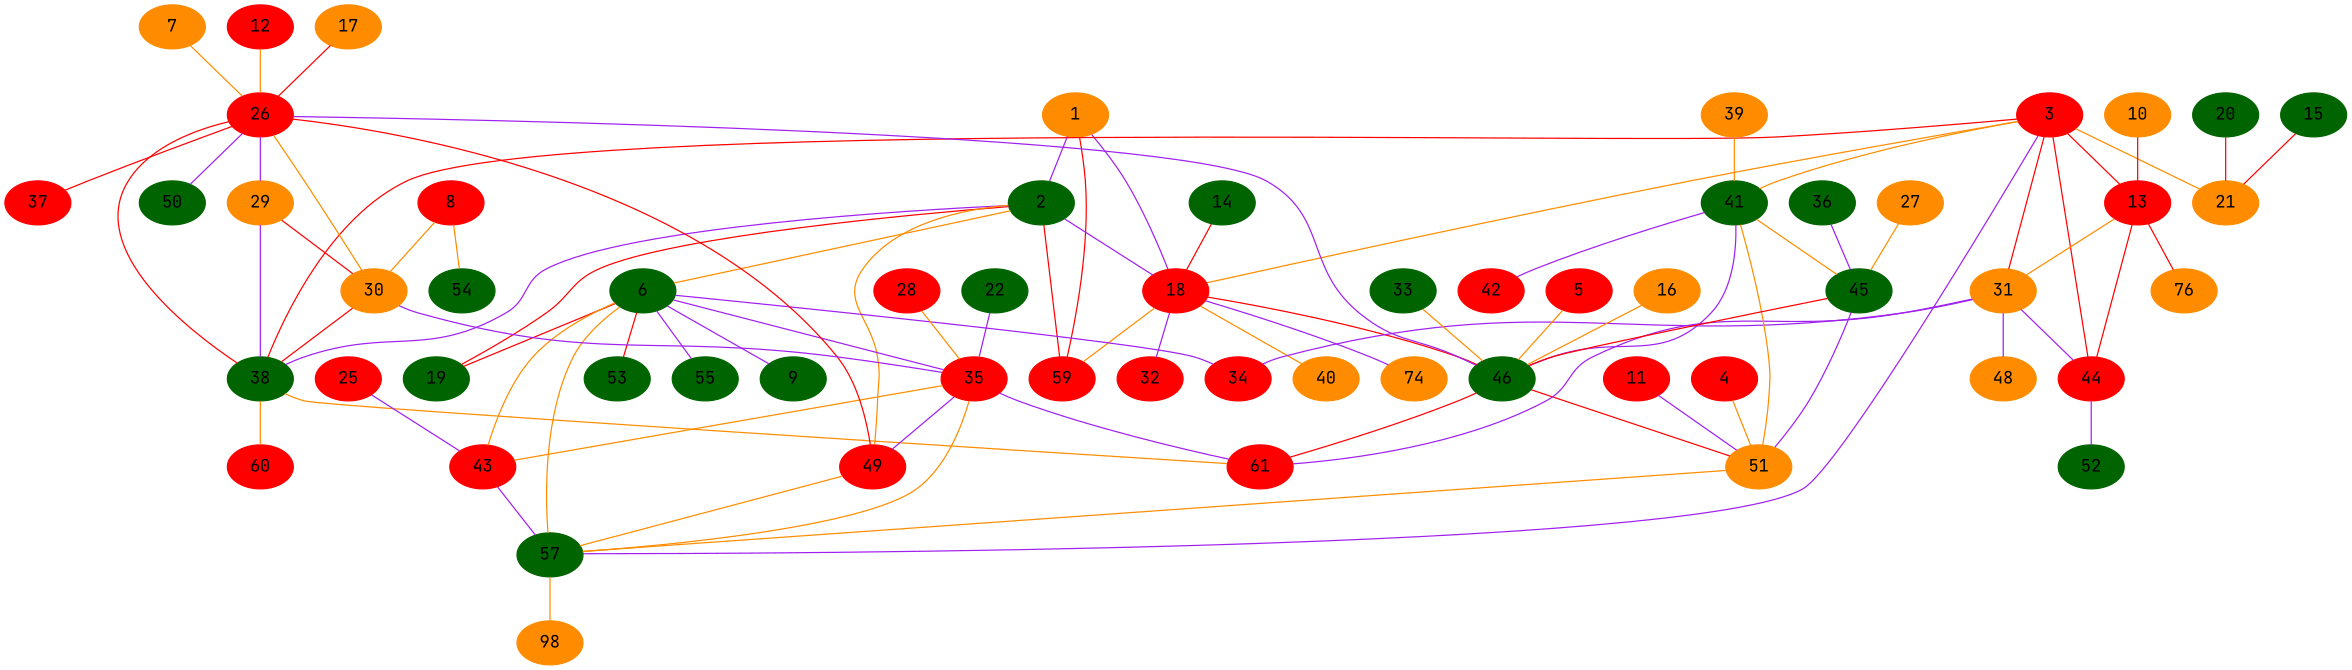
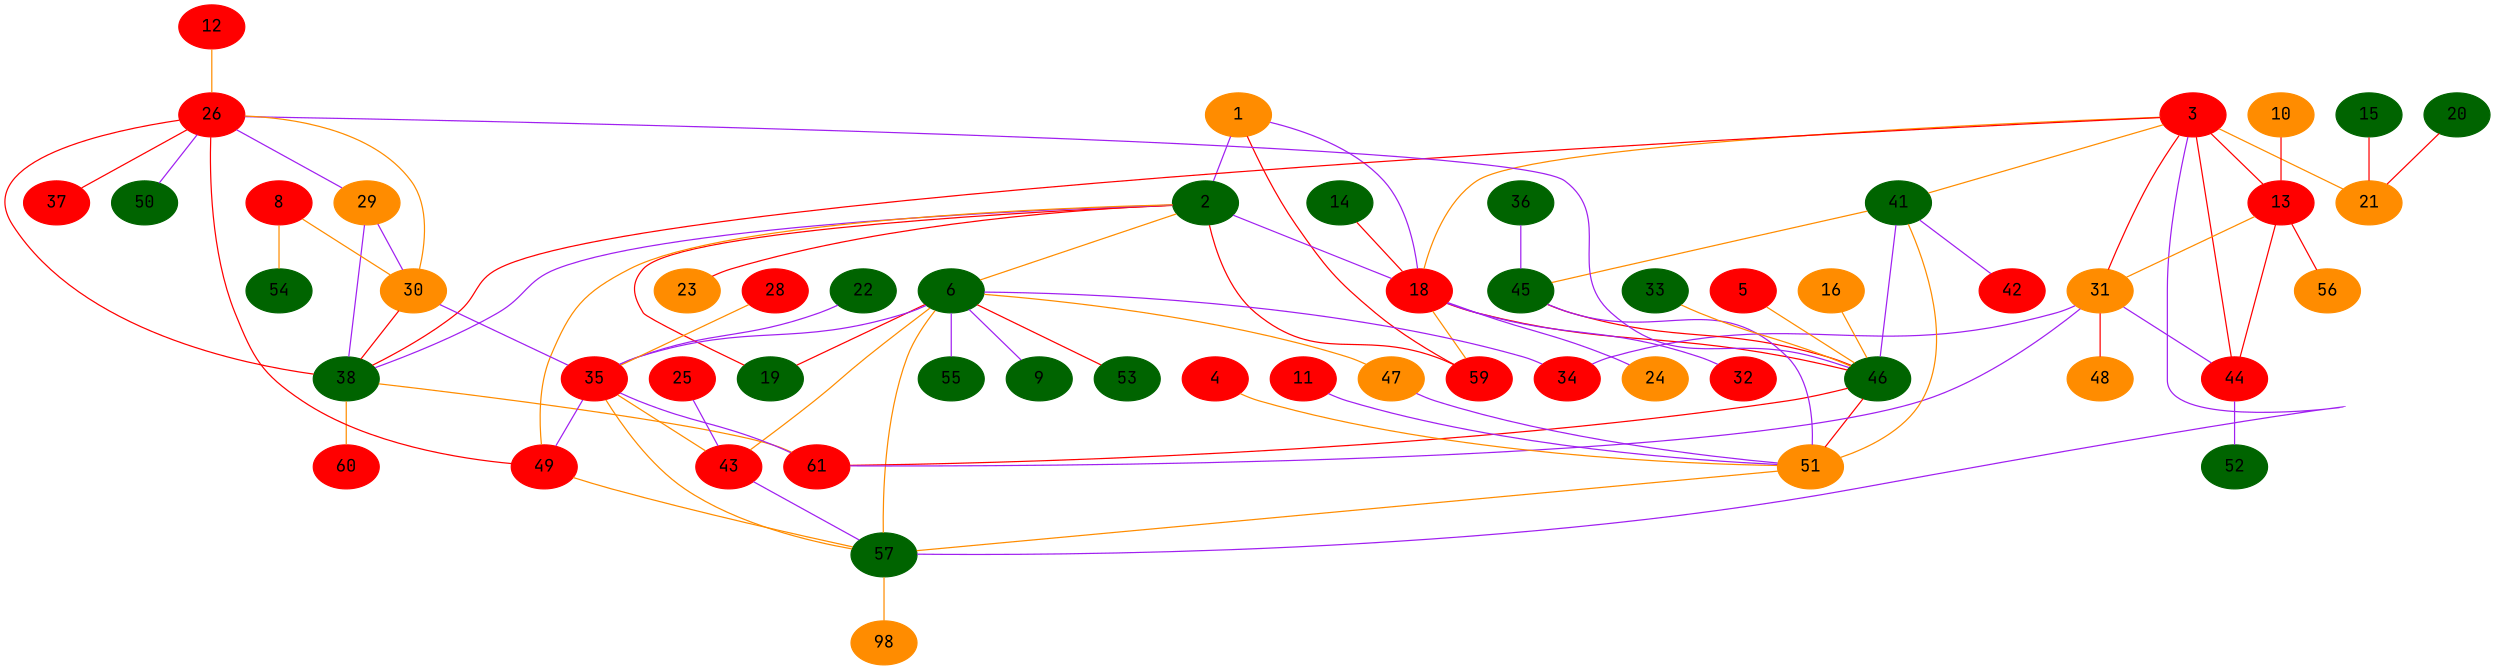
node "7": removed
node "17": removed
node "39": removed
node "27": removed
edge "29" -- "30": color red -> purple
node "23": added
node "76": label "76" -> "56"
edge "31" -- "48": color purple -> red
node "40": removed
node "47": added
node "74": label "74" -> "24"
